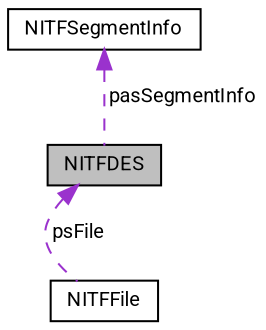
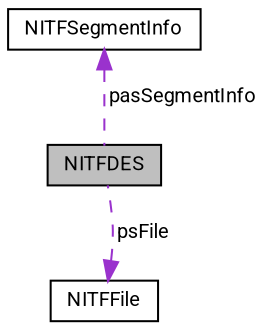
edge "NITFFile" -> "NITFDES": reversed
